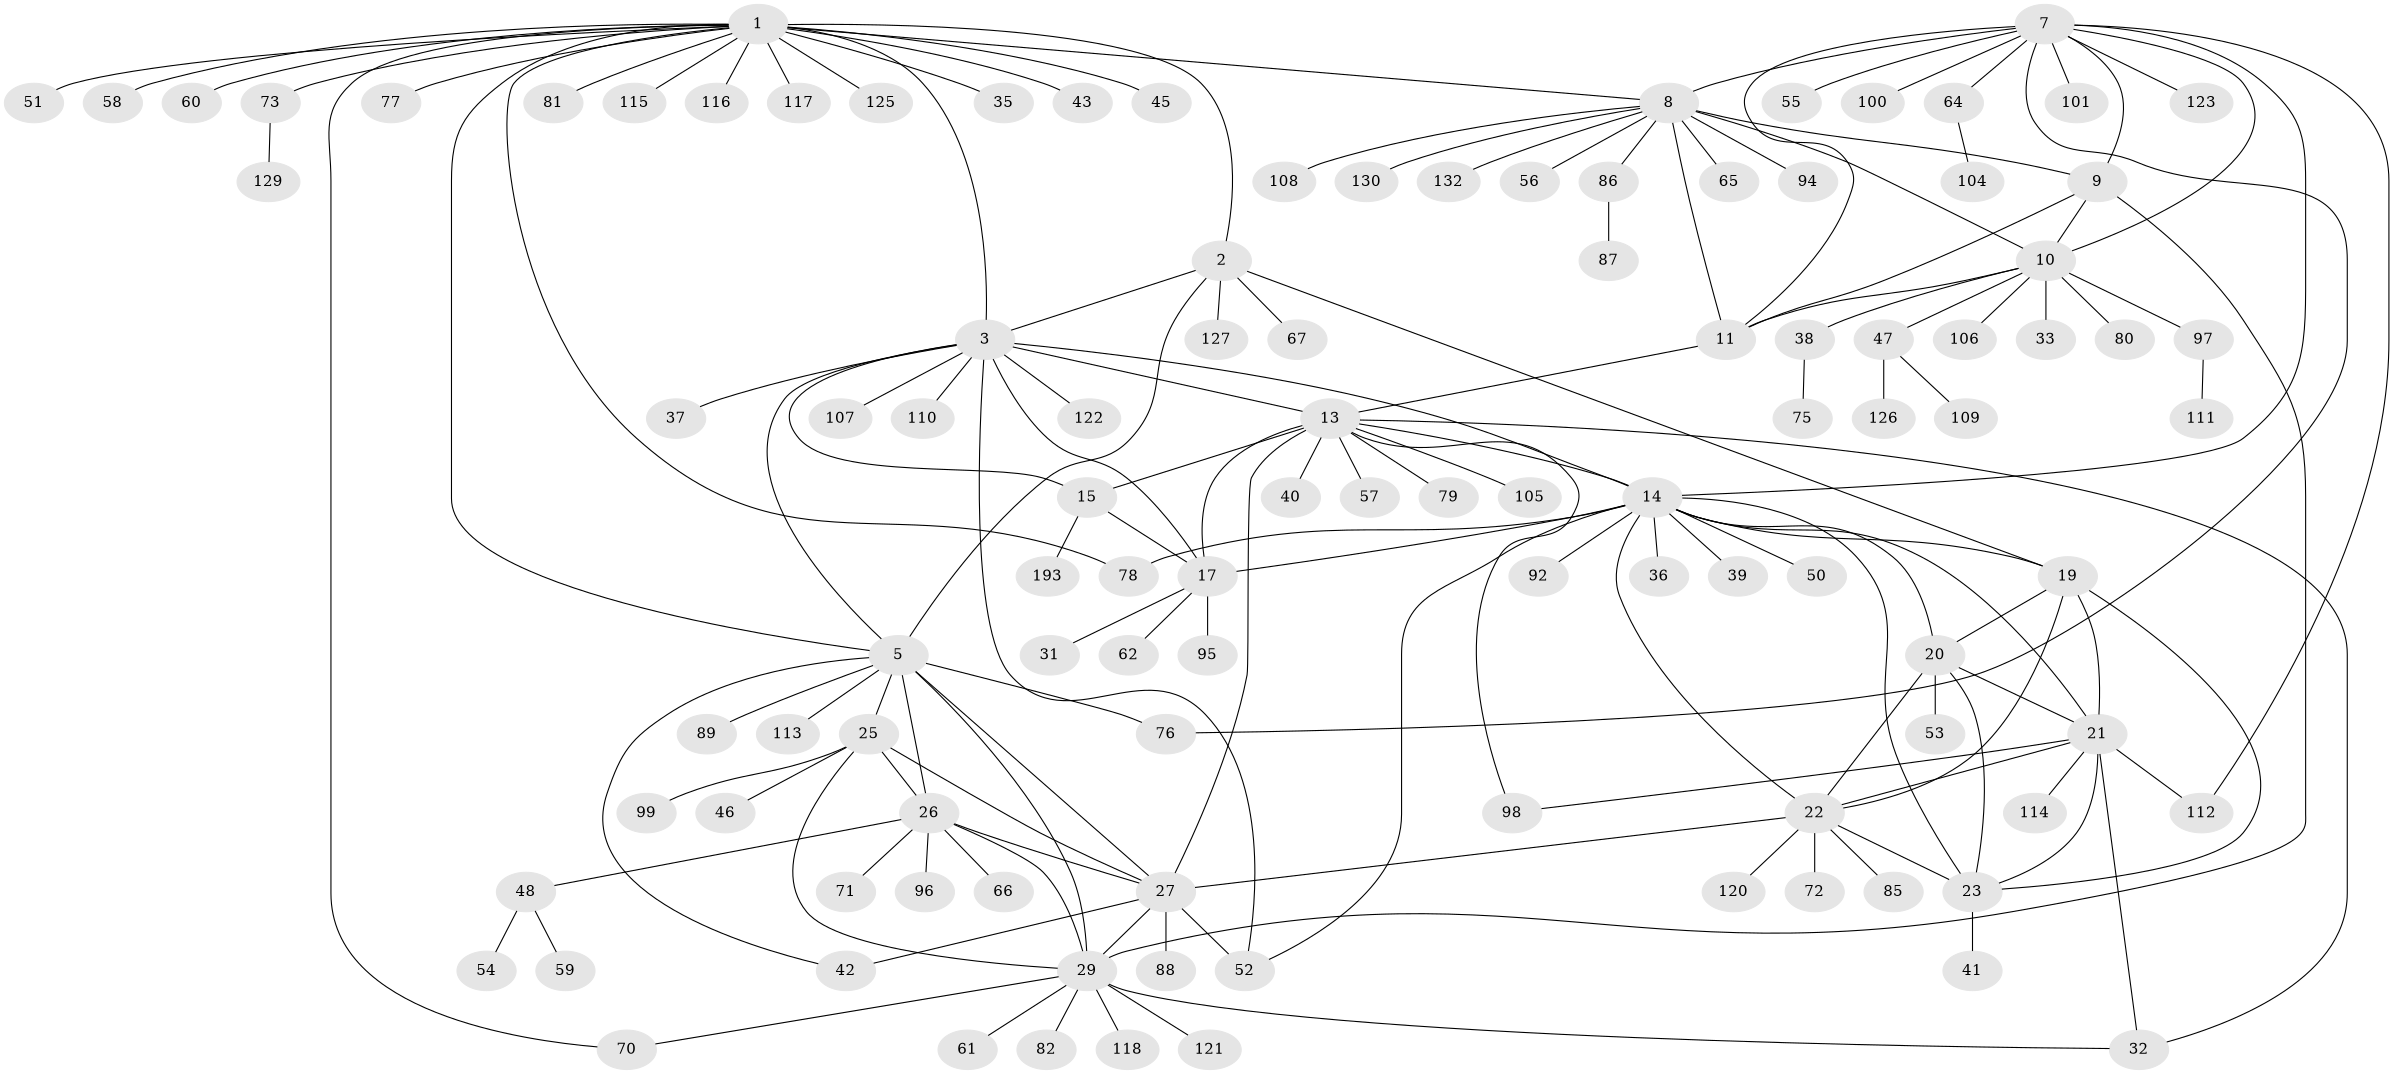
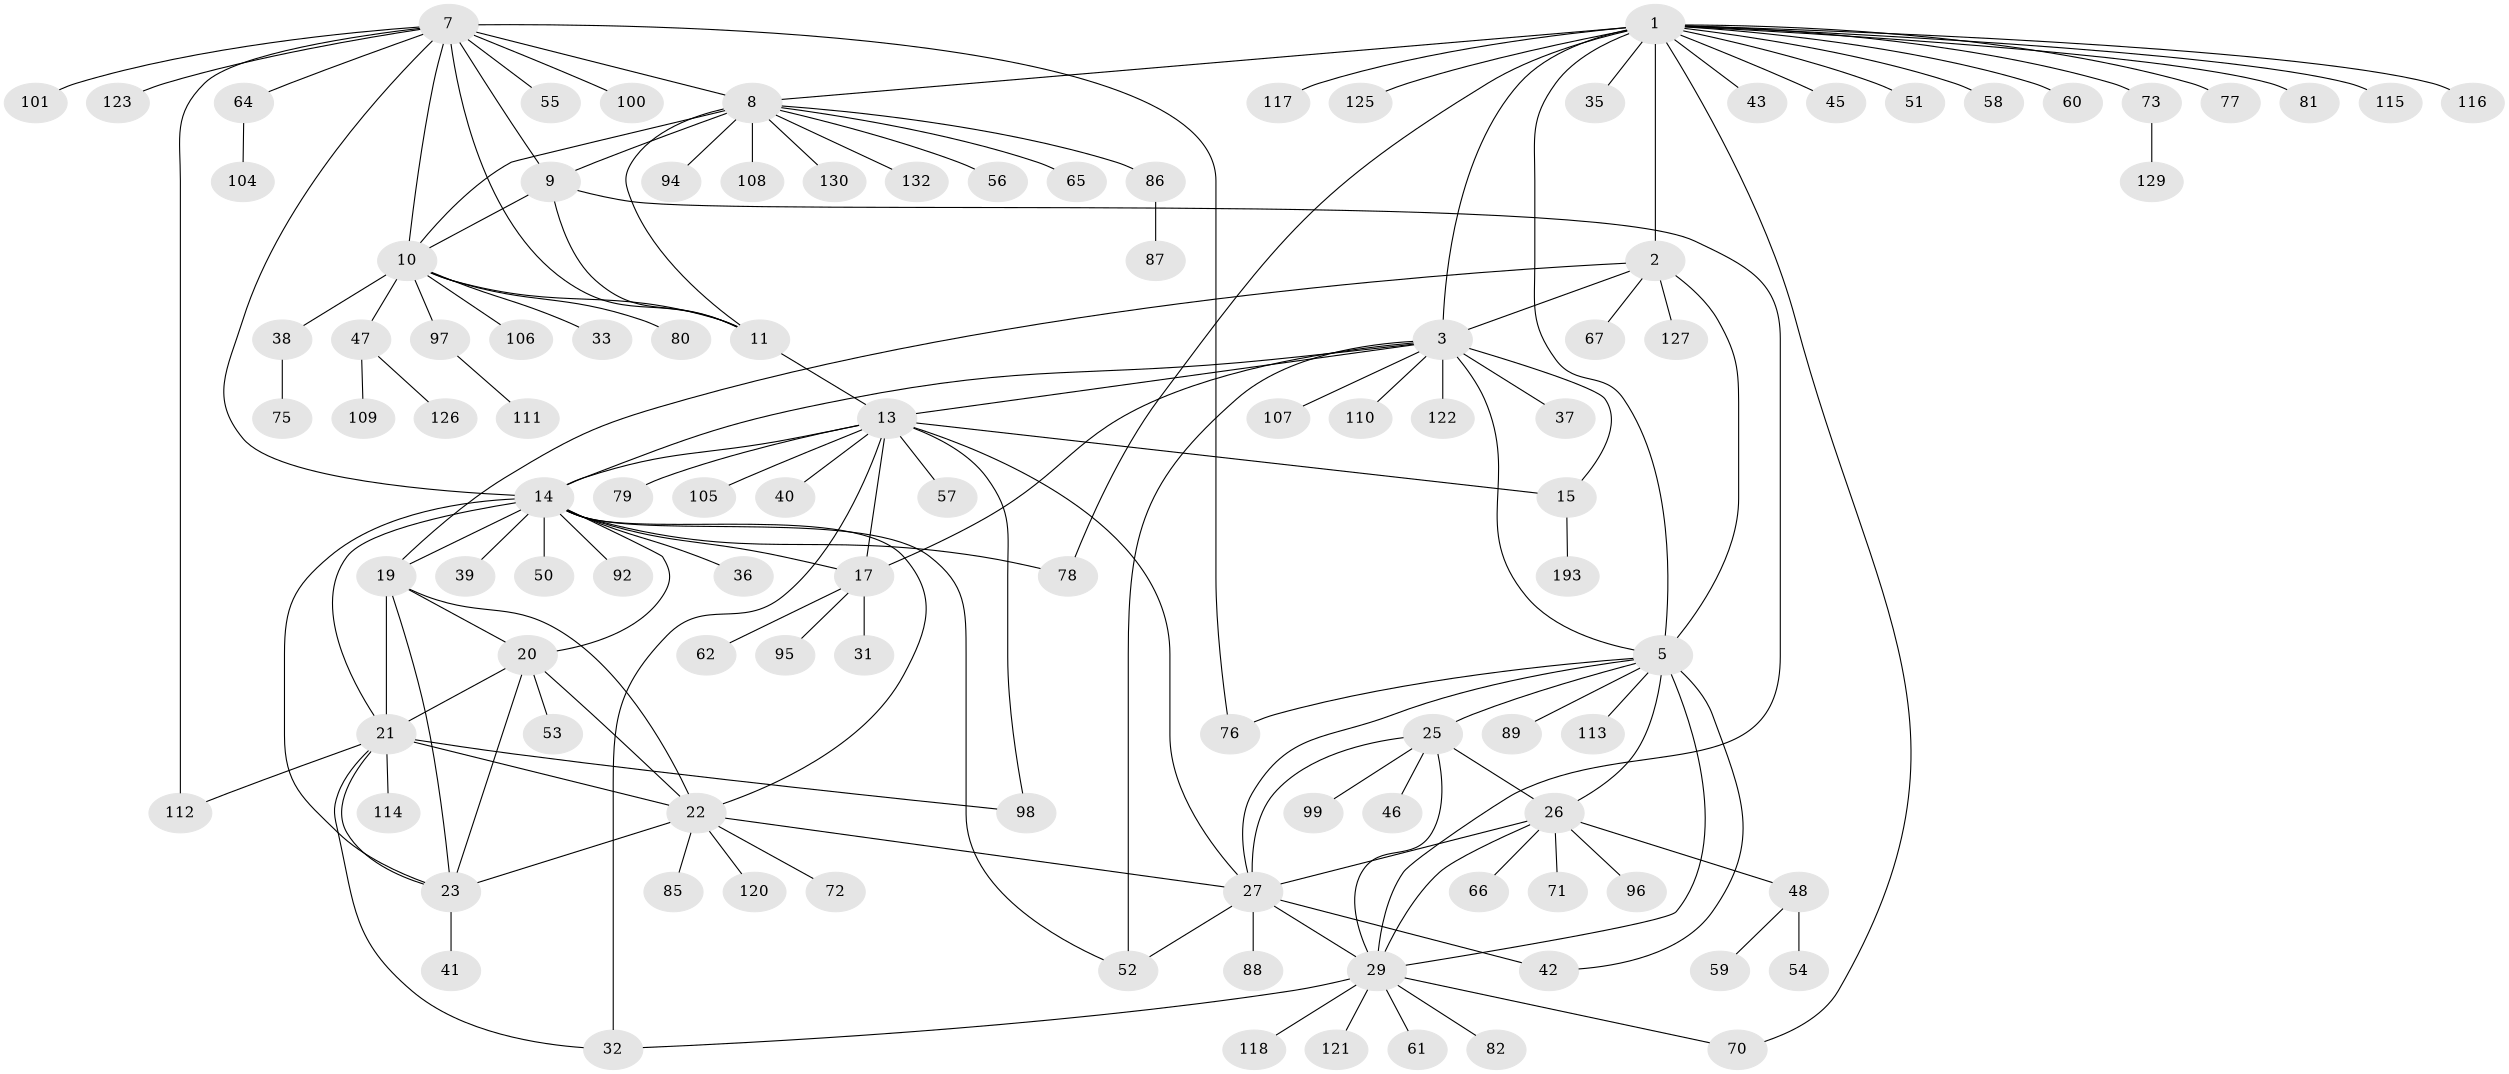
edge "15" -- "17": removed
